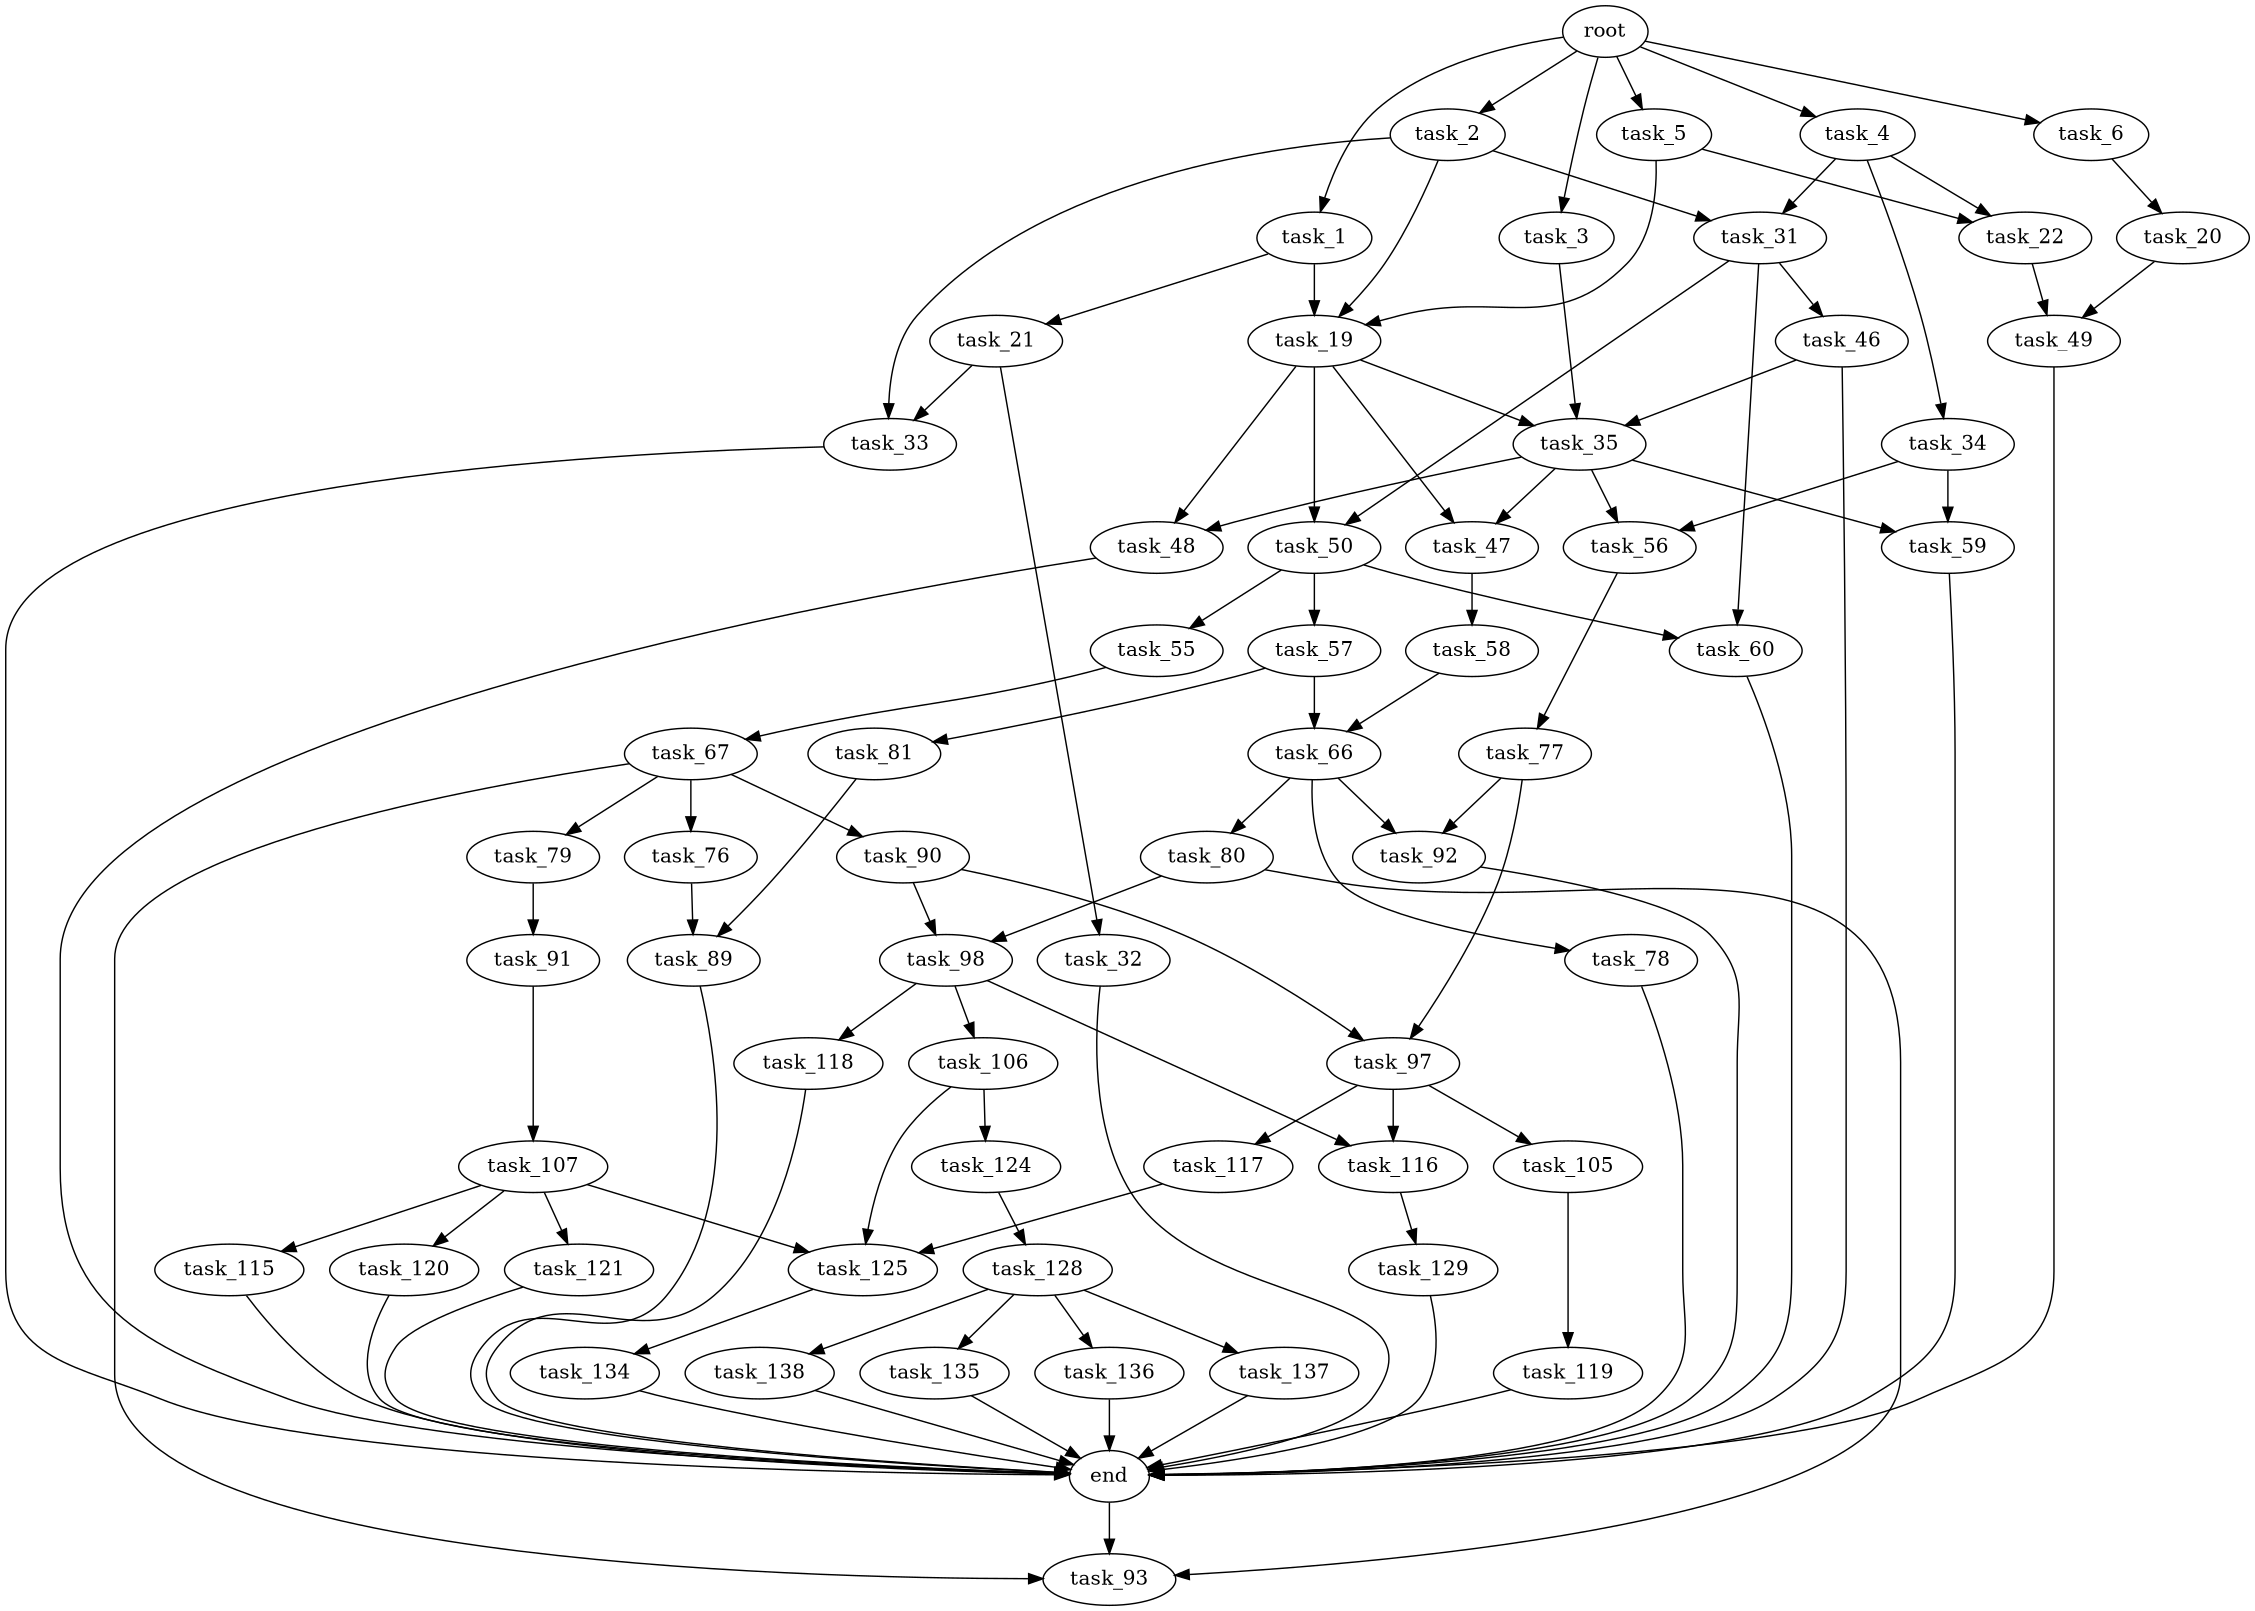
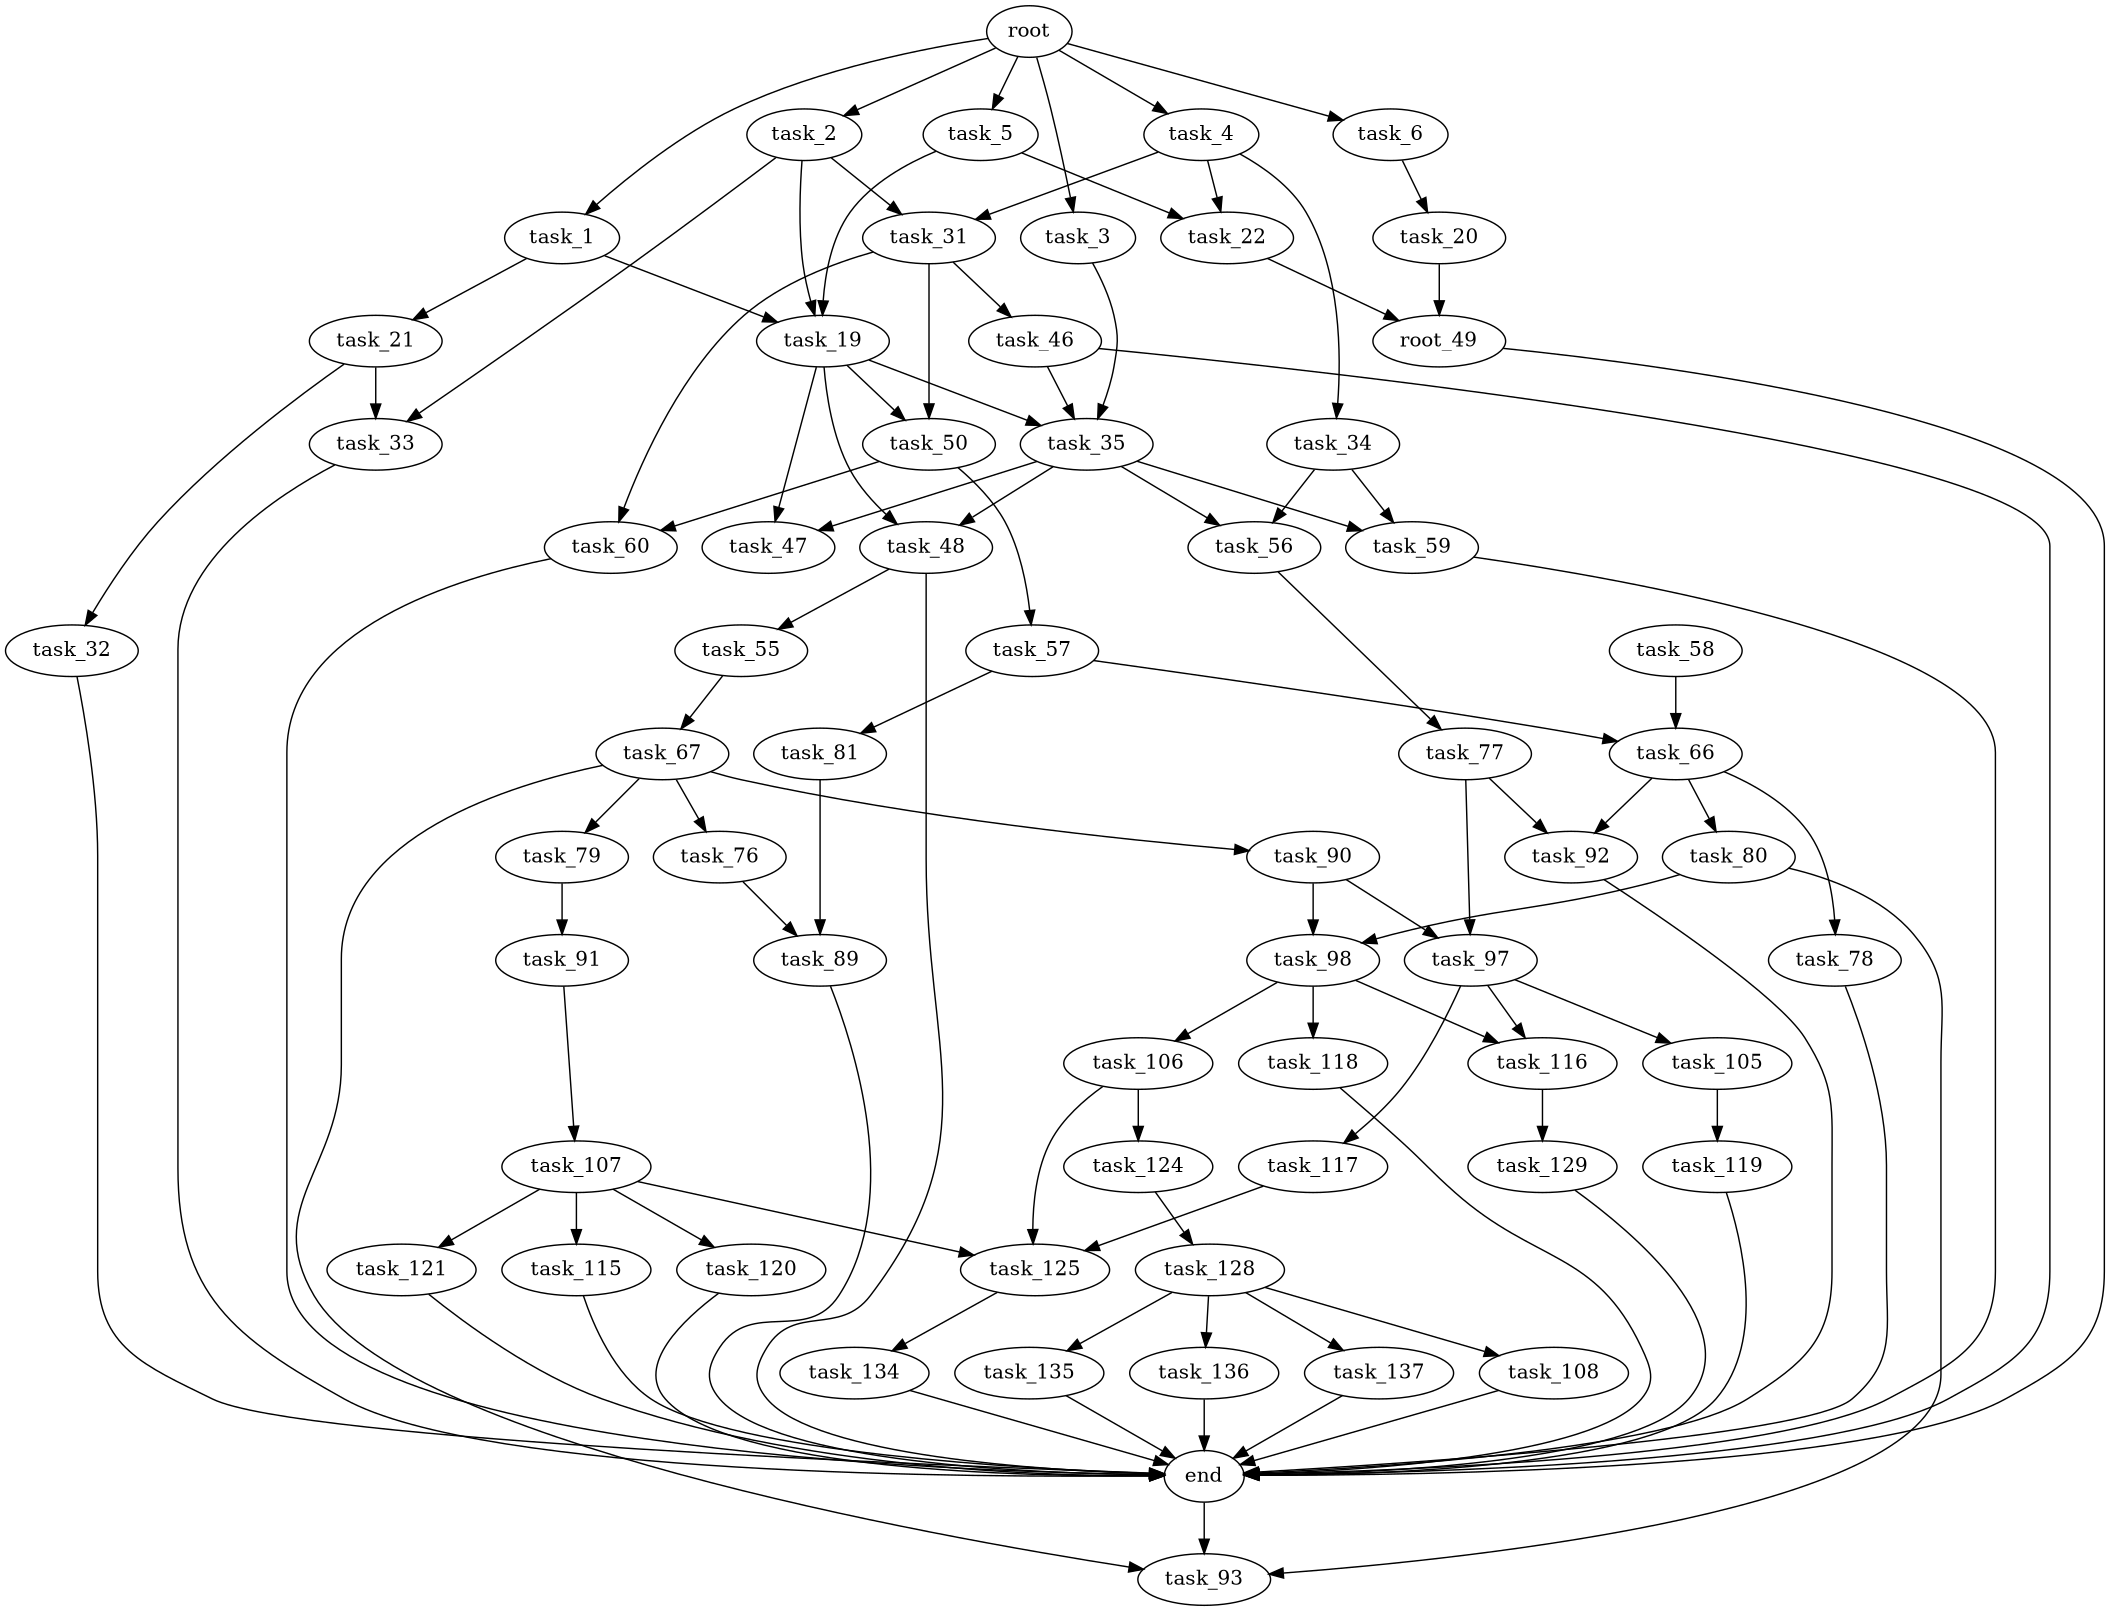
node "task_49": label "task_49" -> "root_49"
edge "task_47" -> "task_58": removed
edge "task_50" -> "task_55": now "task_48" -> "task_55"
node "task_138": label "task_138" -> "task_108"
